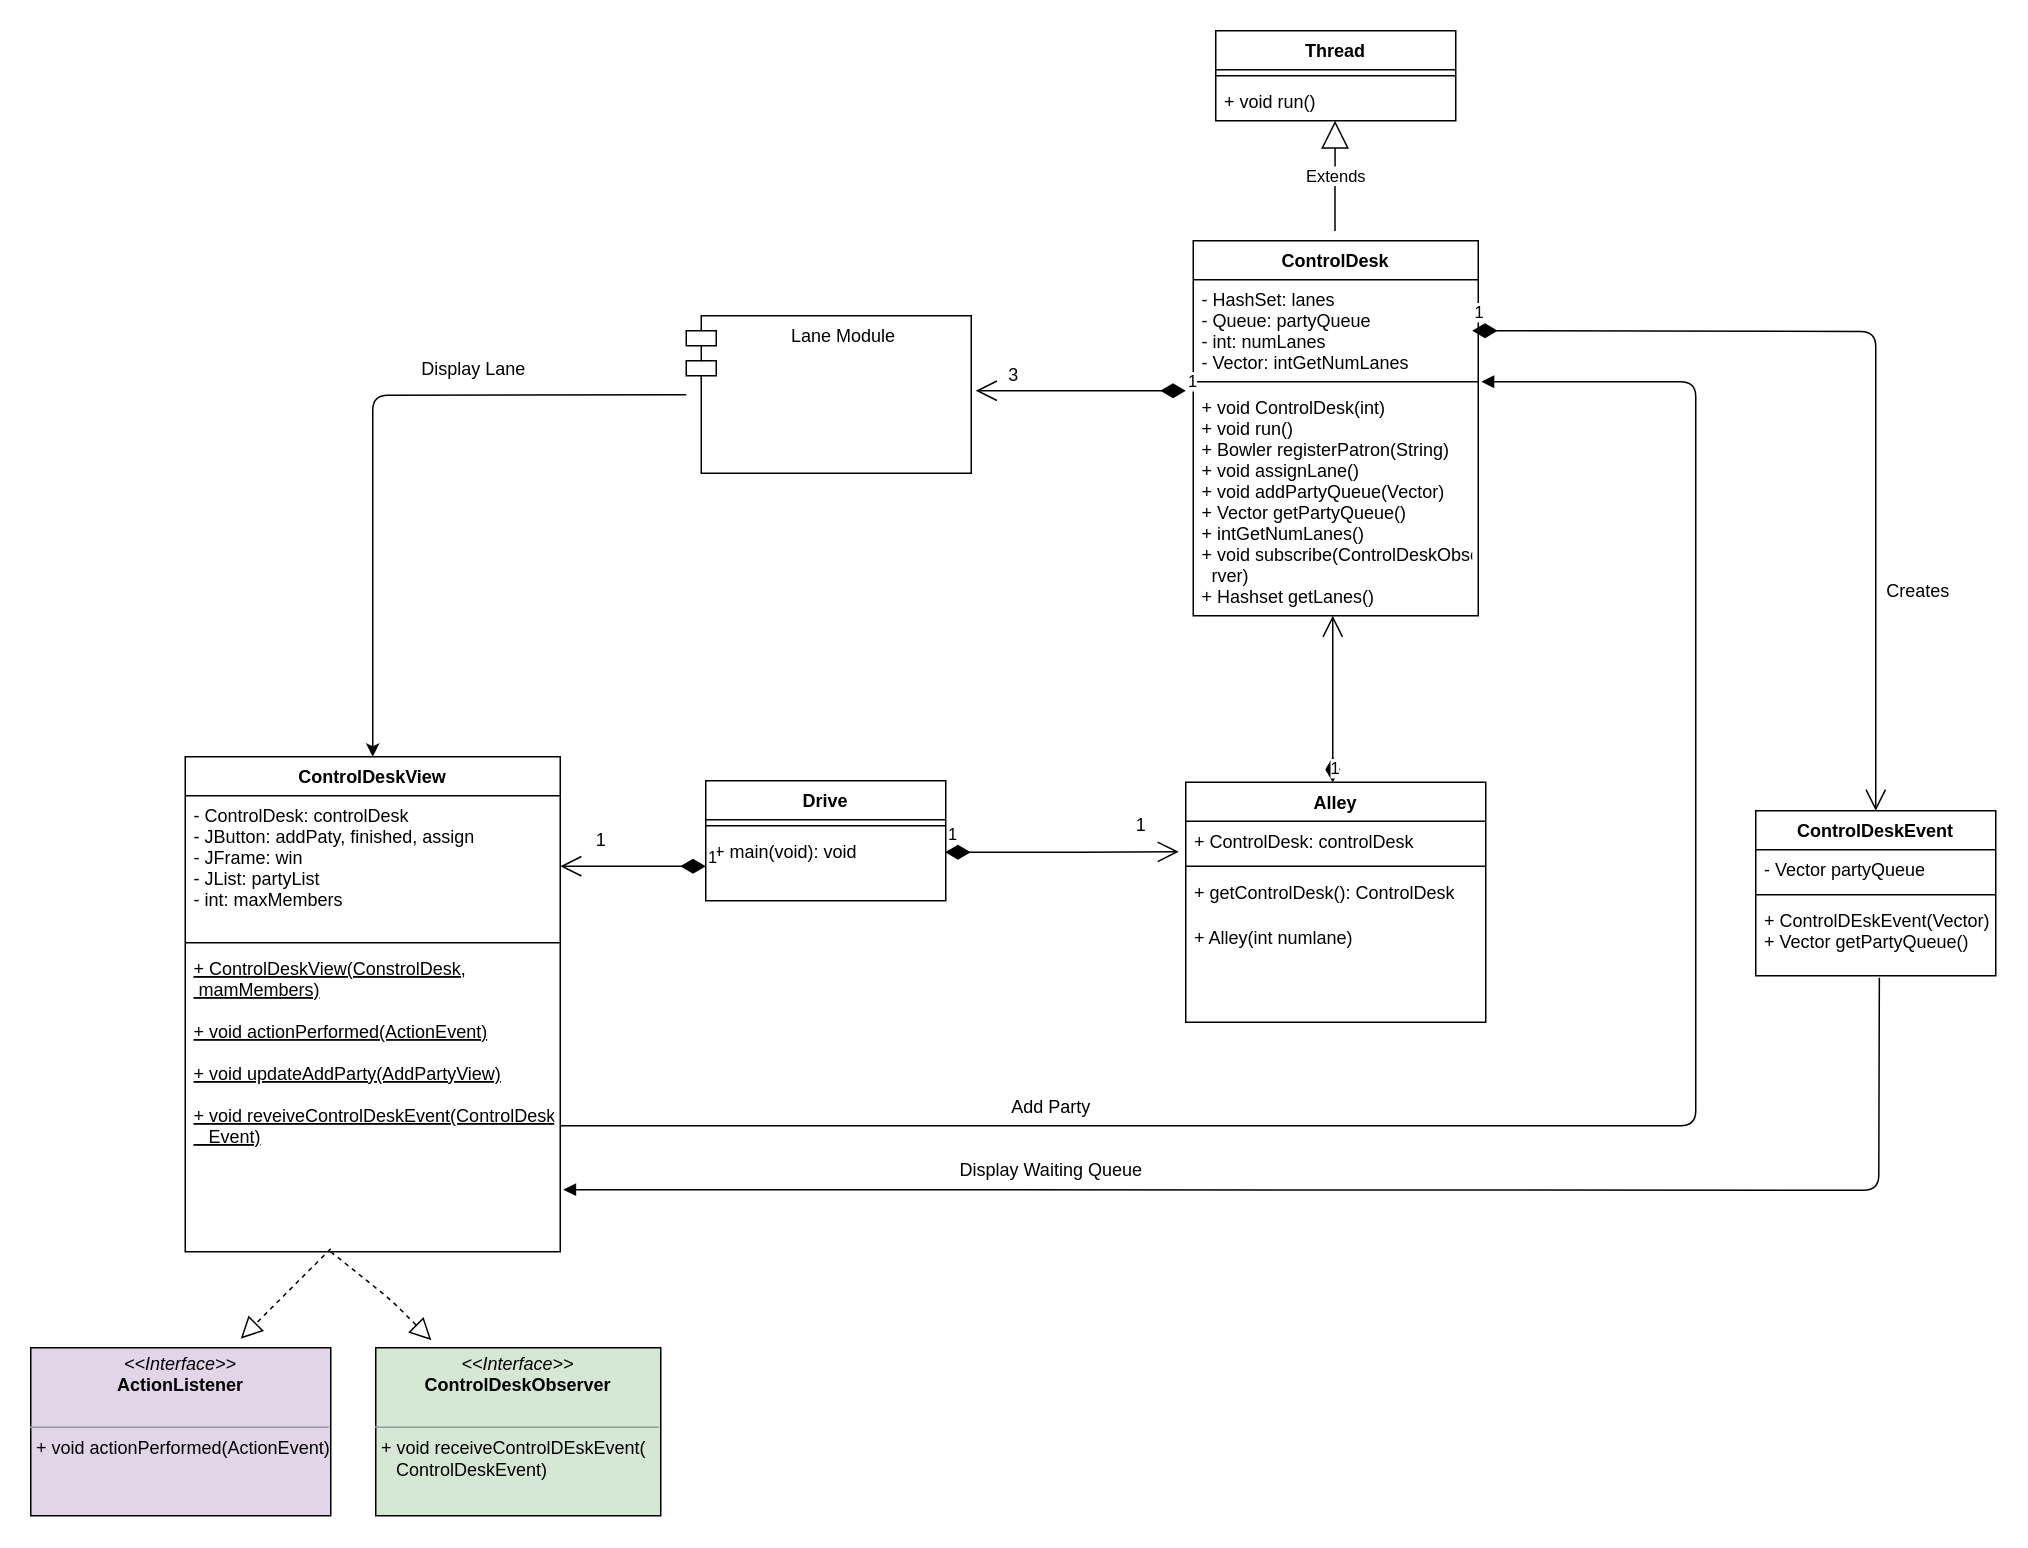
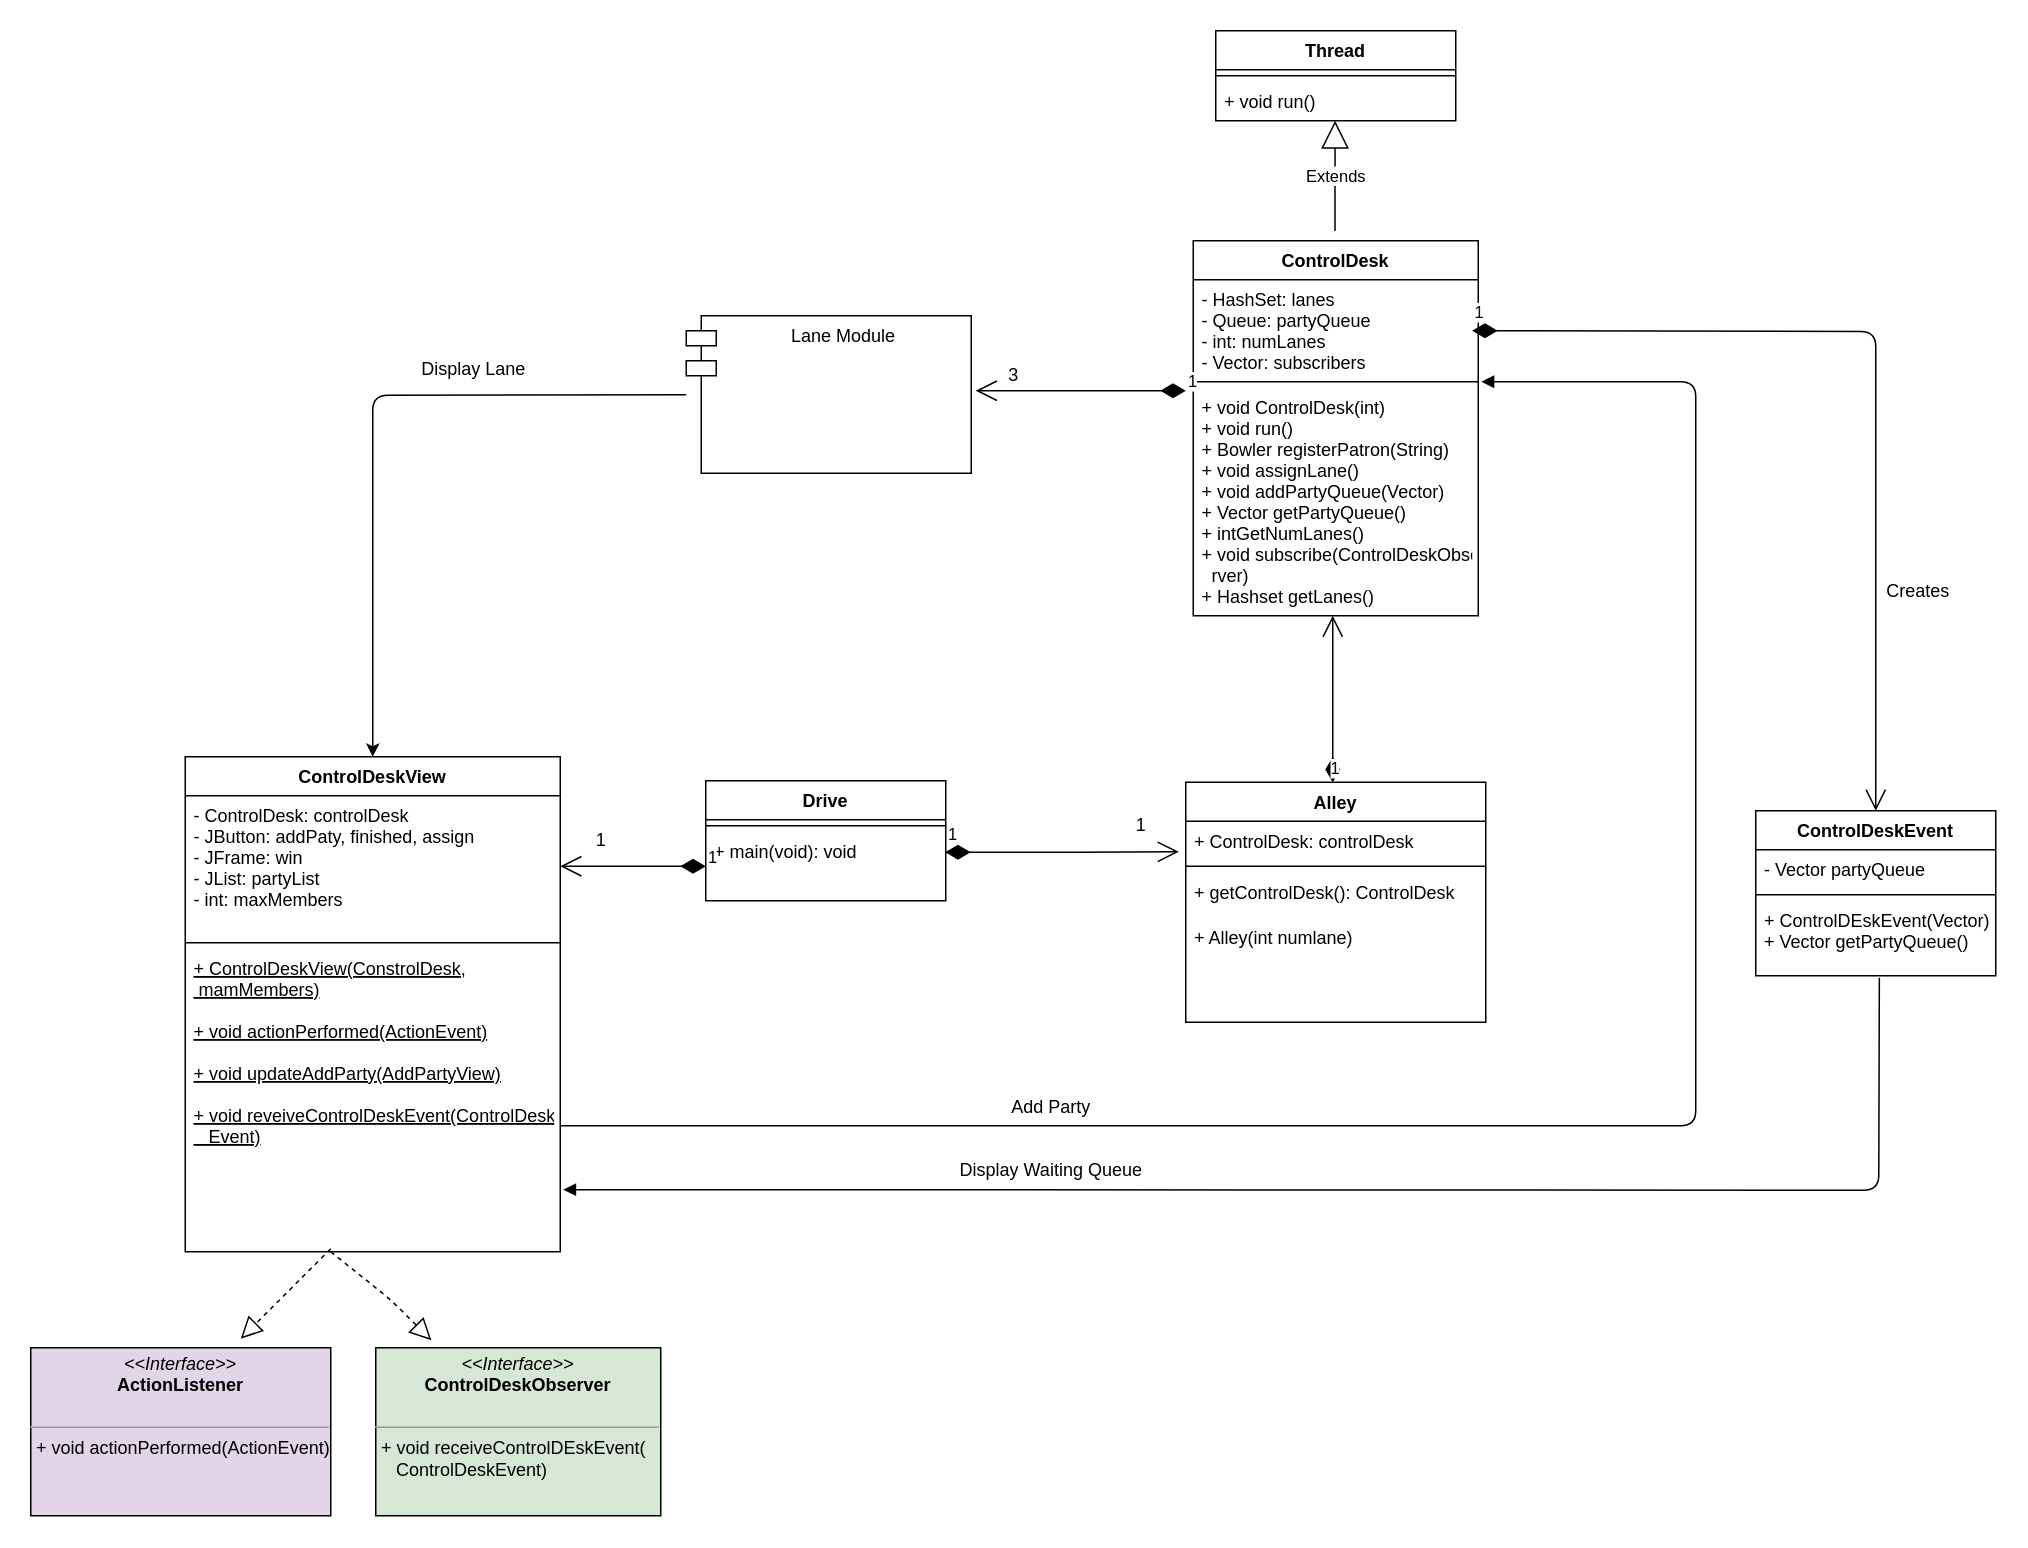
node "- HashSet: lanes - Queue: partyQueue - int: numLanes - Vector: intGetNumLanes": label "- HashSet: lanes - Queue: partyQueue - int: numLanes - Vector: intGetNumLanes" -> "- HashSet: lanes - Queue: partyQueue - int: numLanes - Vector: subscribers"
